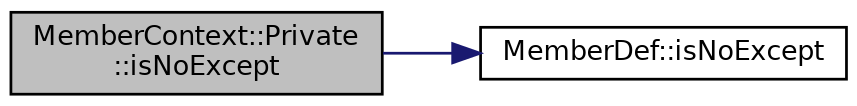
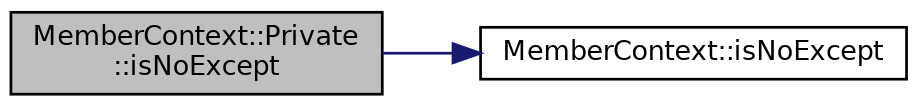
node "MemberDef::isNoExcept": label "MemberDef::isNoExcept" -> "MemberContext::isNoExcept"
